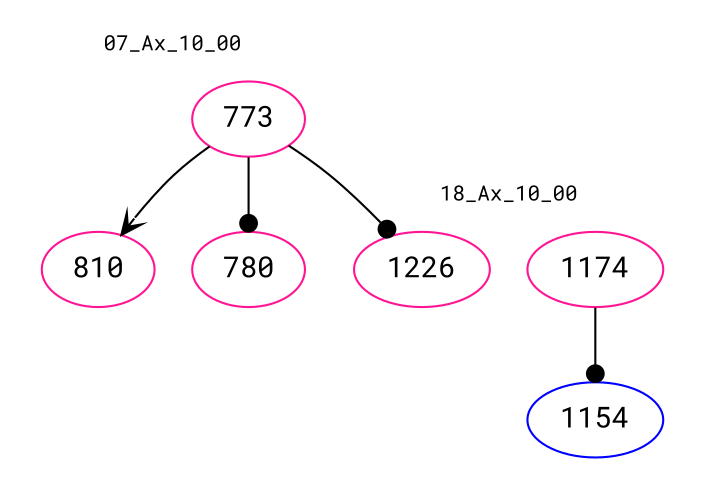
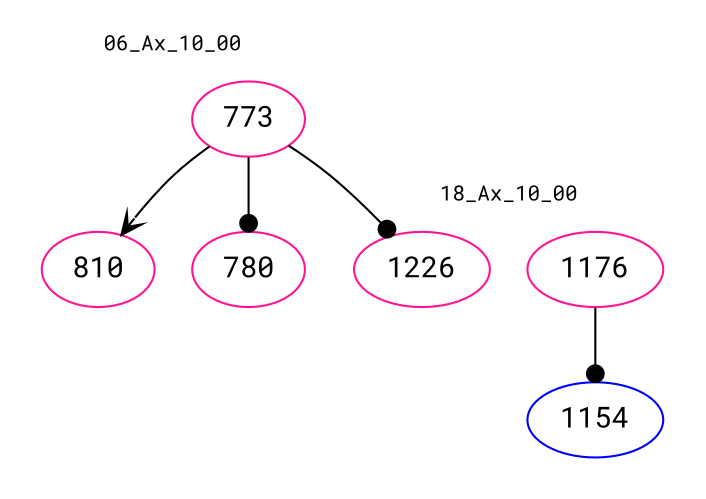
cluster "07_Ax_10_00": label "07_Ax_10_00" -> "06_Ax_10_00"
node "1174": label "1174" -> "1176"
